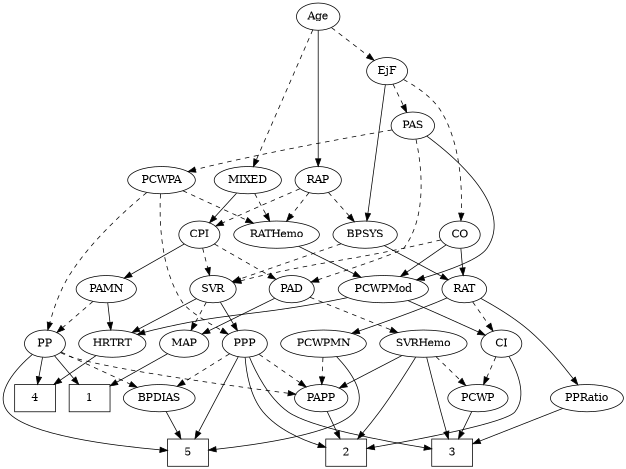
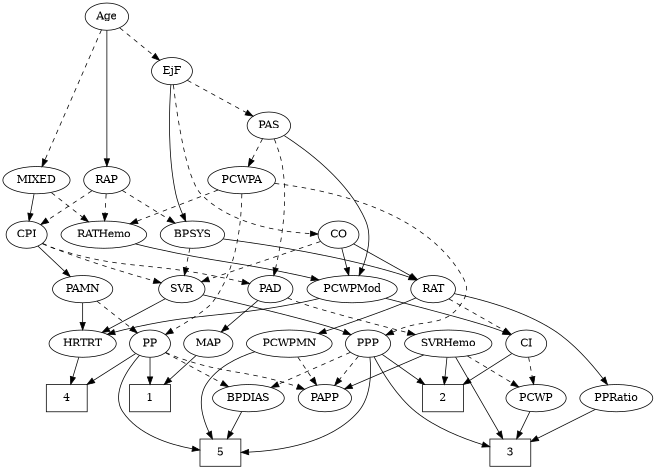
edge "SVR" -> "MAP": removed
edge "PAPP" -> "2": removed
